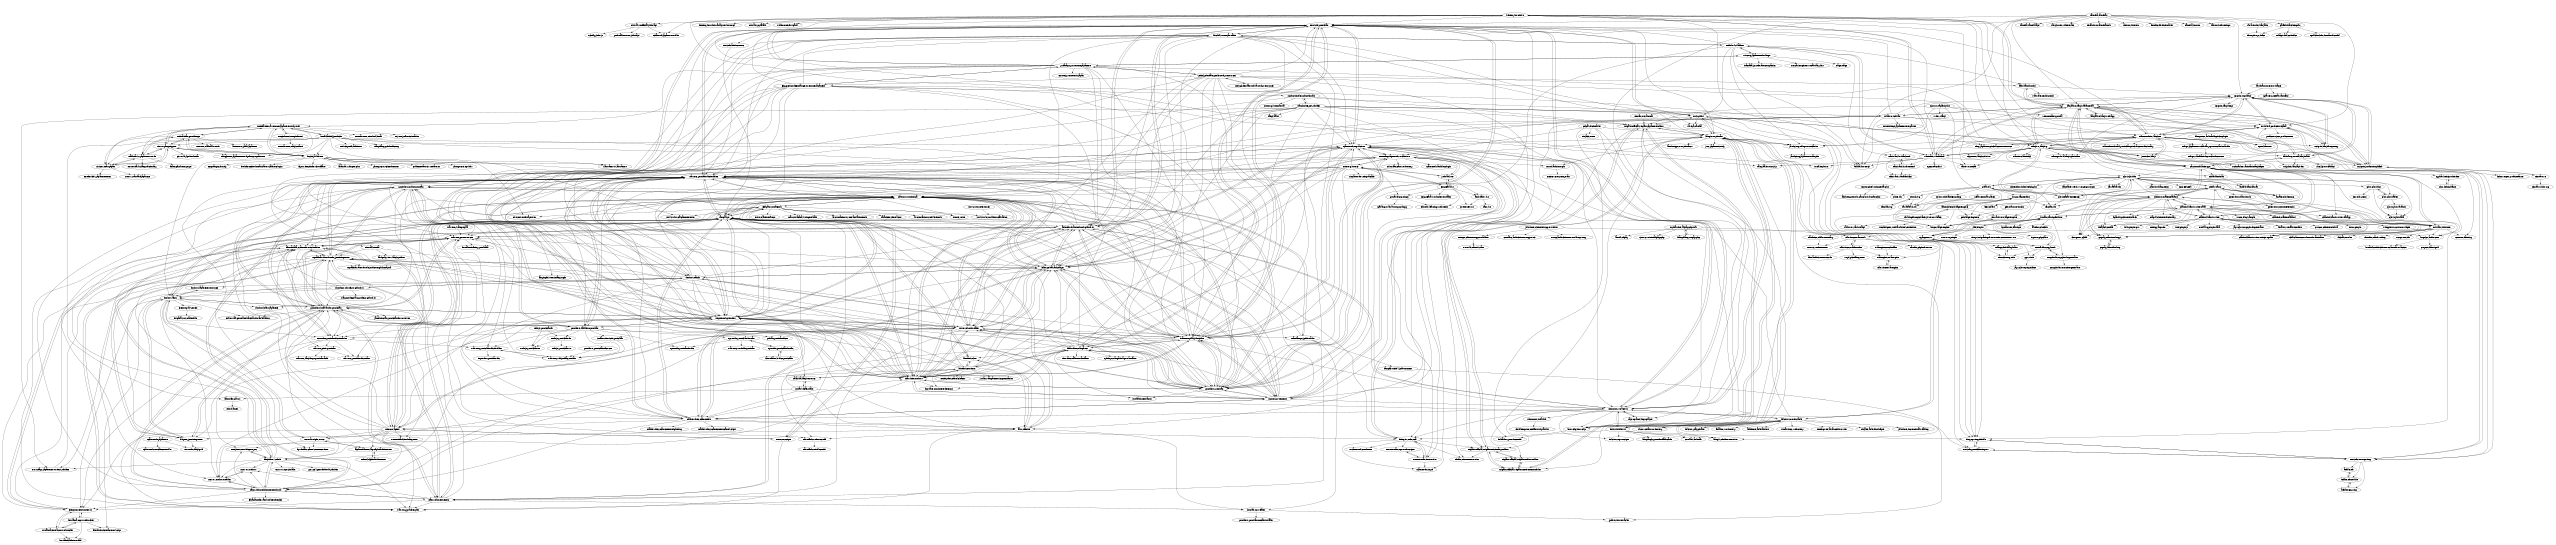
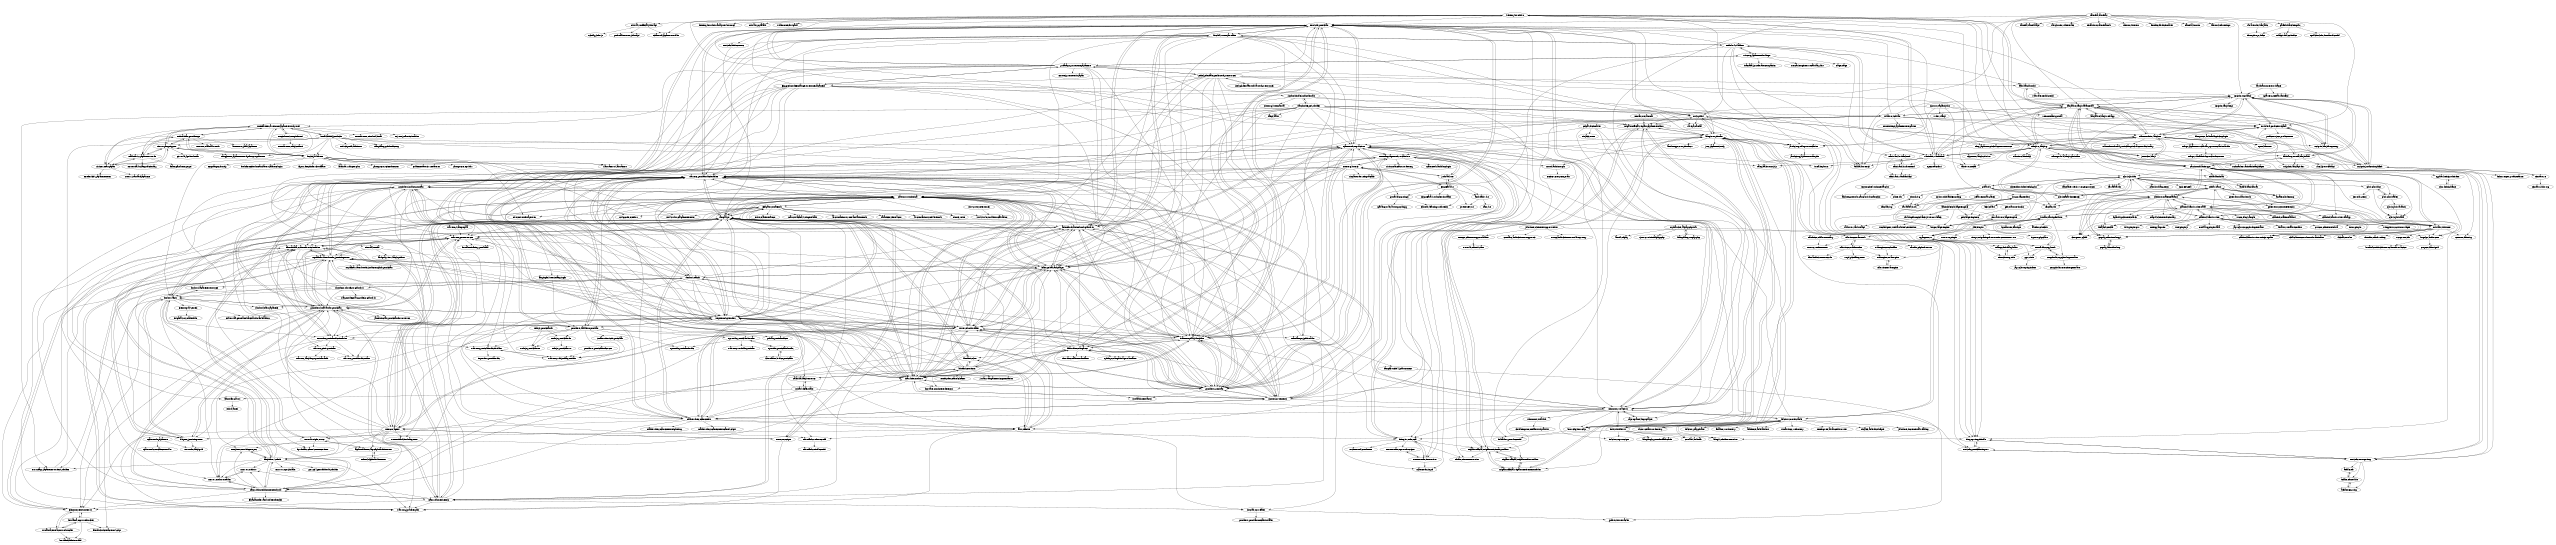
edge "tshatrov/ichiran" -> "Doublevil/JmdictFurigana": added
node "sirius-fan/FastWordQuery": label "sirius-fan/FastWordQuery" -> "sirius-max/FastWordQuery"
edge "FreeLanguageTools/vocabsieve" -> "yomidevs/kaikki-to-yomitan": now "fanyingfx/lute-v3-fanyingfx" -> "yomidevs/kaikki-to-yomitan"
node "crskycode/GARbro": added
node "Aquafina-water-bottle/jmdict-english-mapull": label "Aquafina-water-bottle/jmdict-english-mapull" -> "Aquafina-water-bottle/jmdict-english-yomichan"
